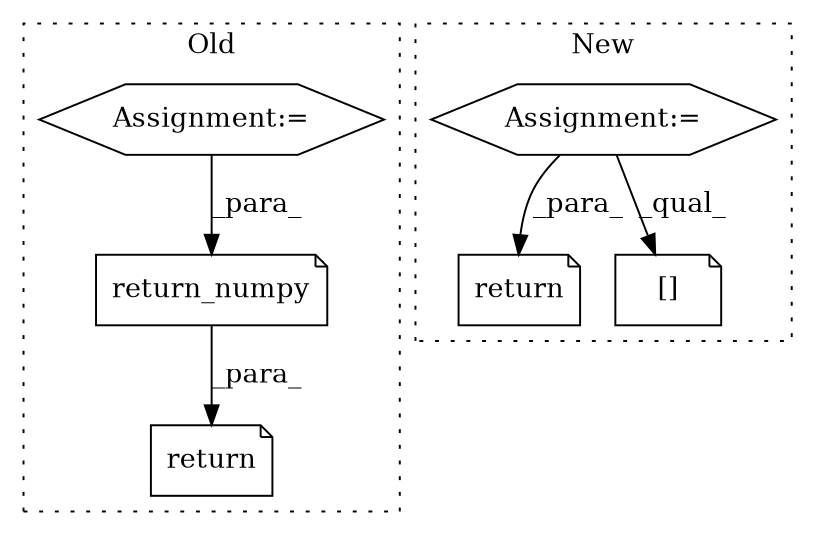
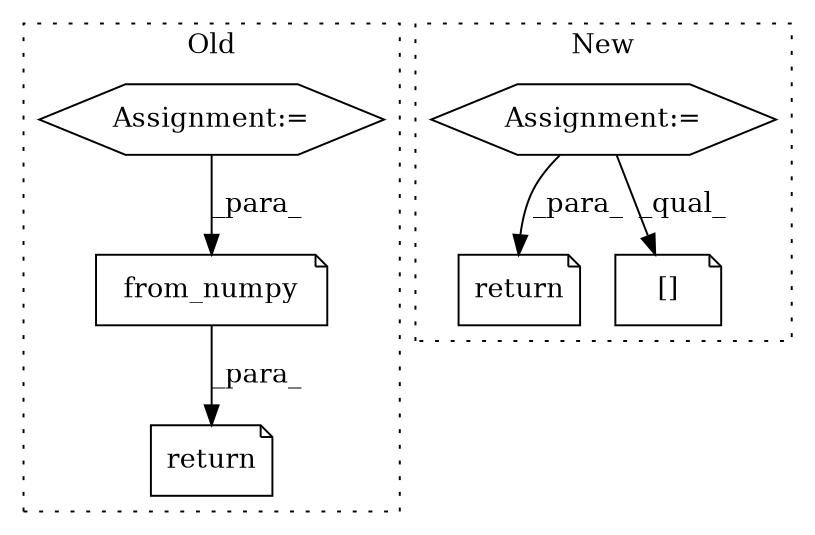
node "return_numpy": label "return_numpy" -> "from_numpy"
